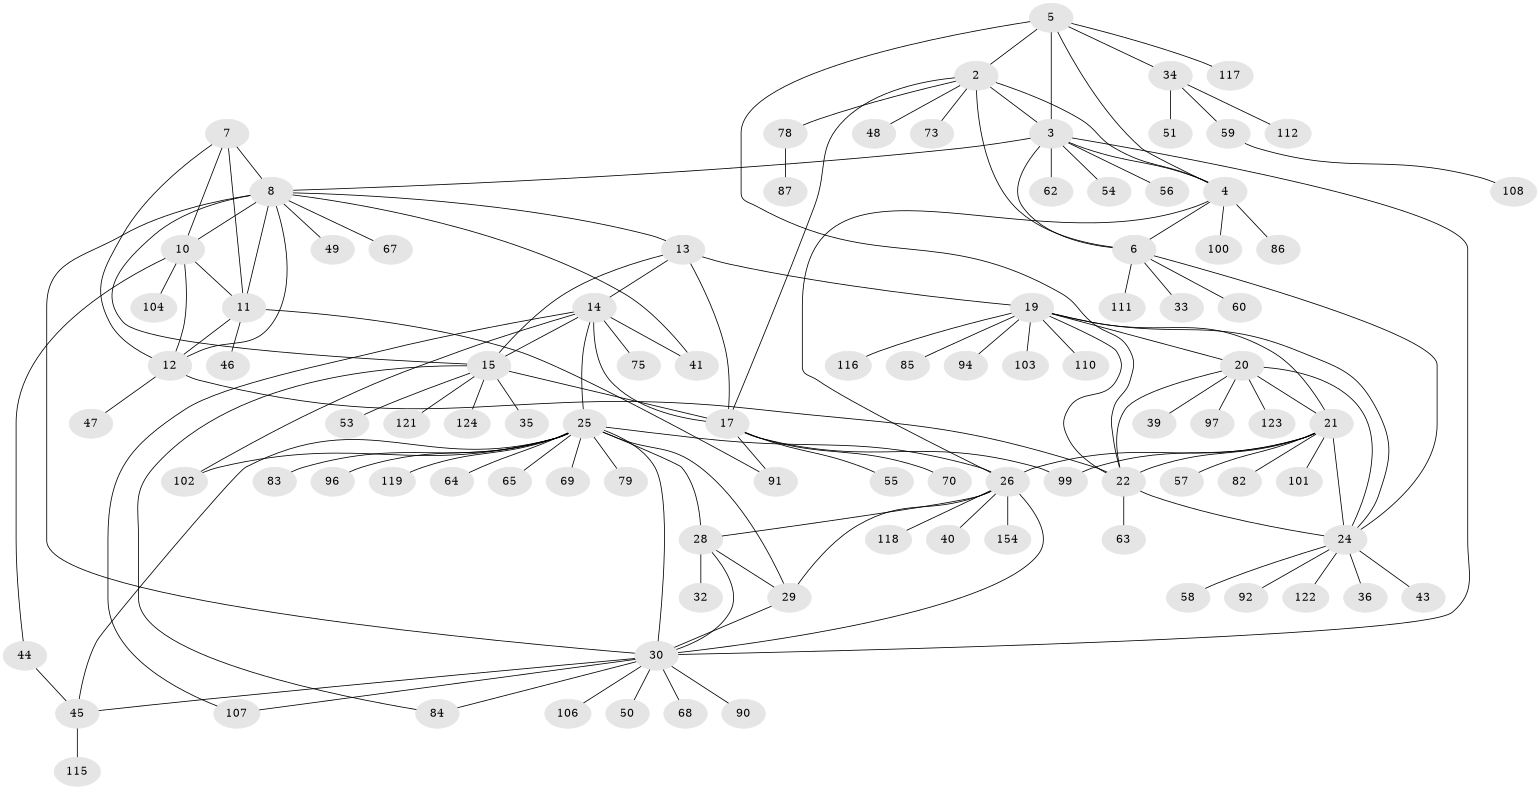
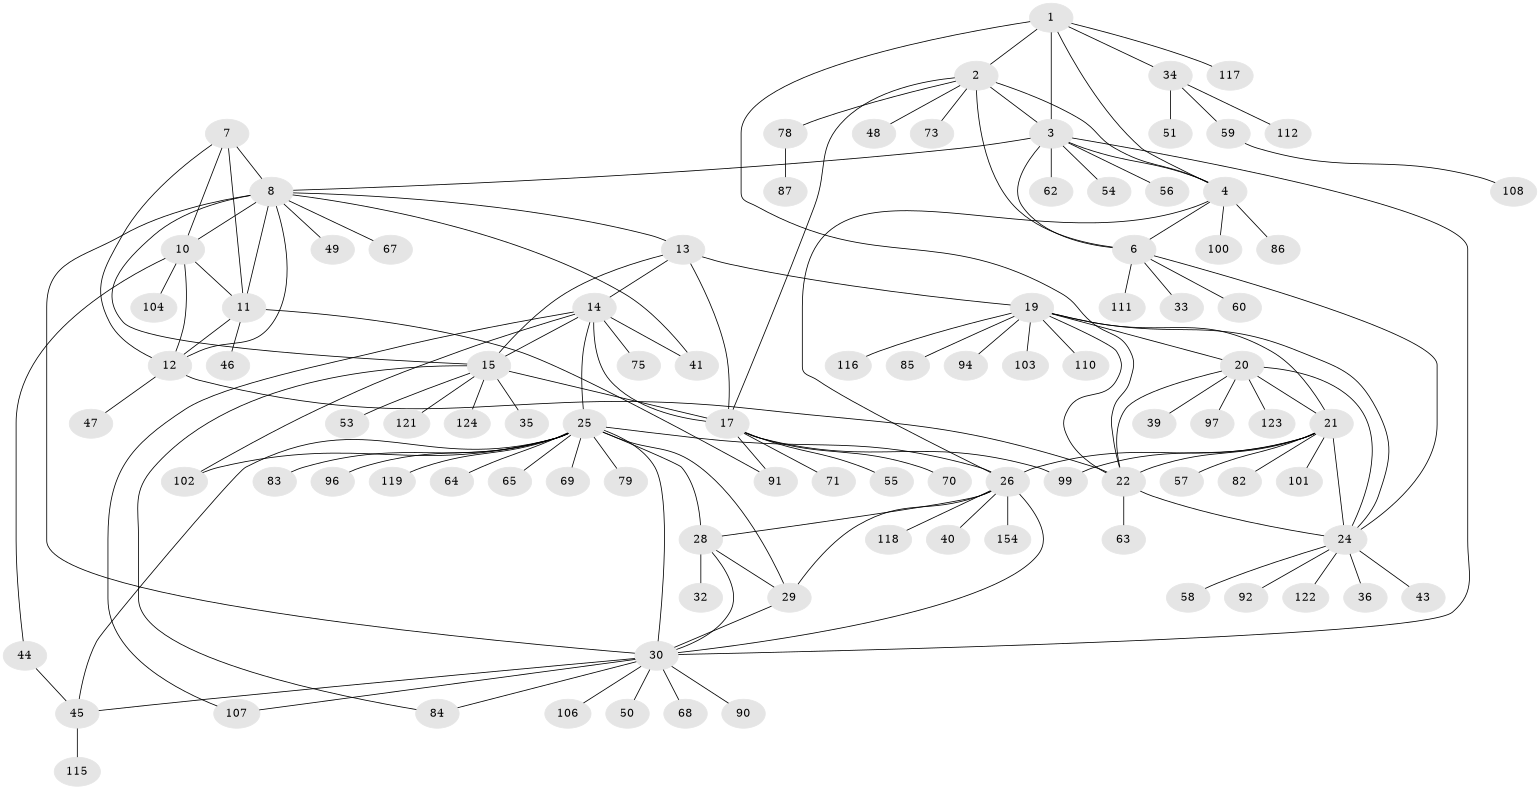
node "5": label "5" -> "1"
node "71": added
